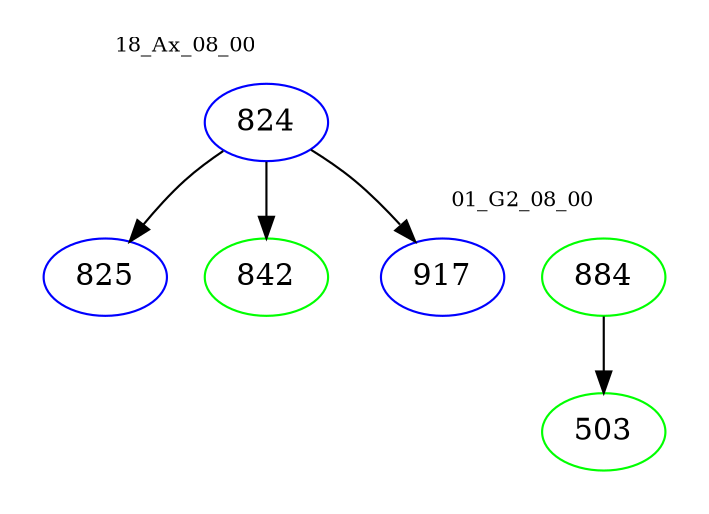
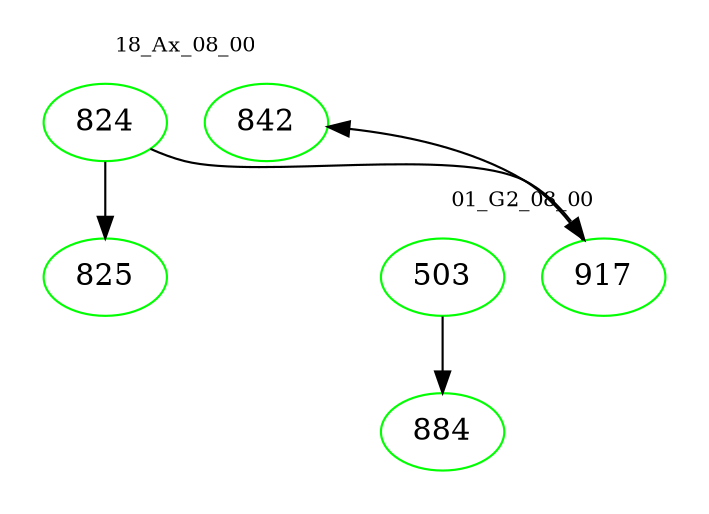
node "824": color blue -> green
edge "824" -> "842": now "917" -> "842"
node "825": color blue -> green
node "917": color blue -> green
edge "884" -> "503": reversed
